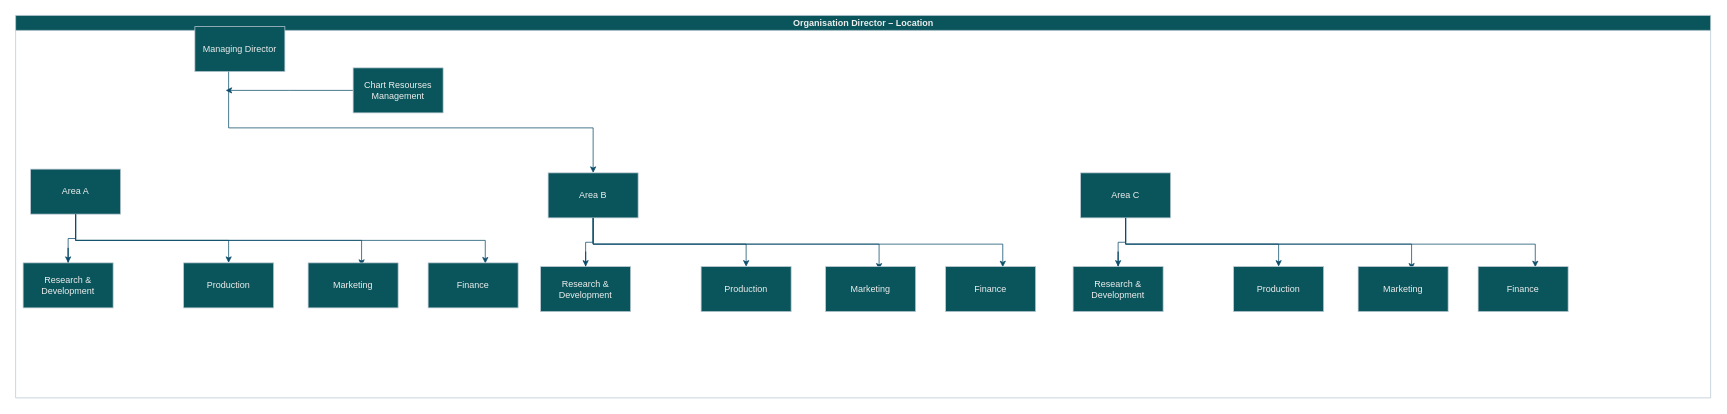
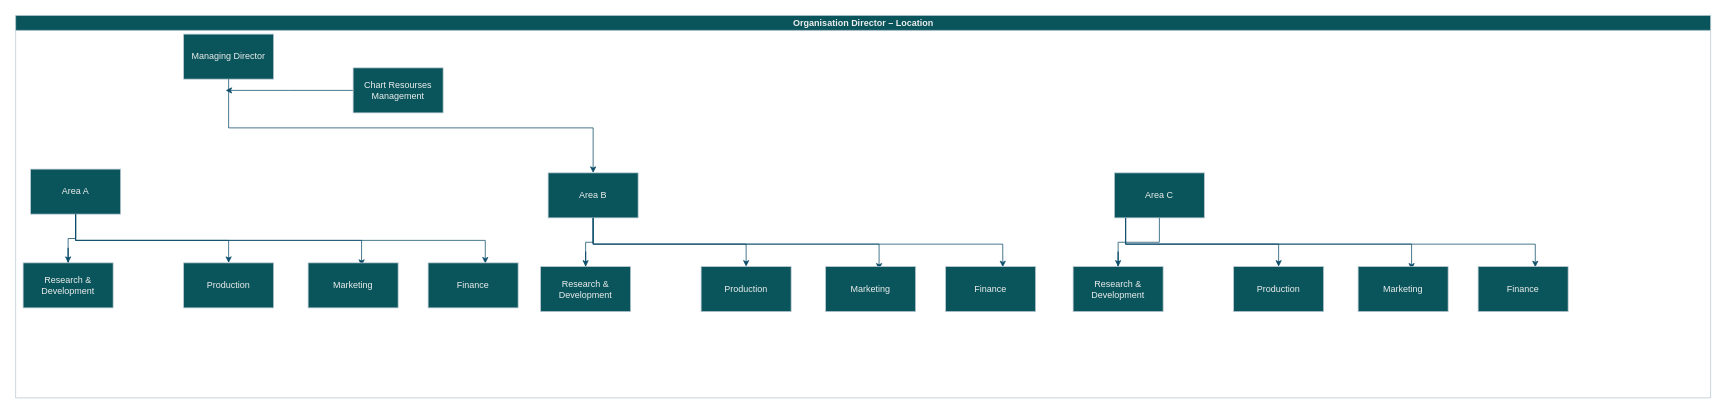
node "Managing Director": moved (240, 49) -> (228, 57)
node "Area C": moved (1125, 195) -> (1159, 195)
